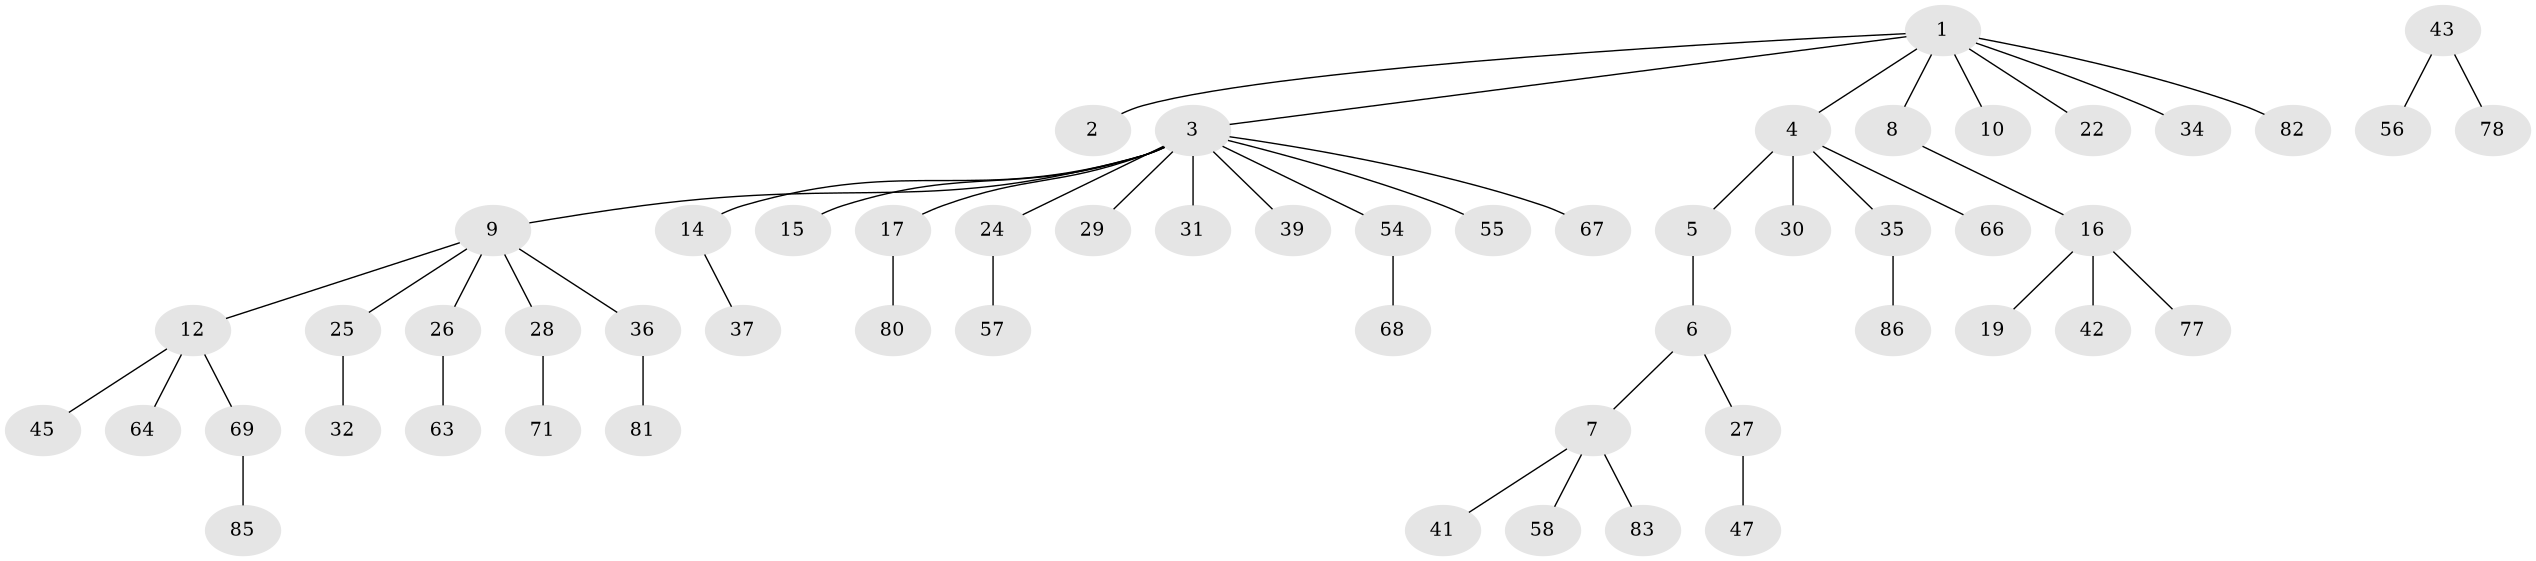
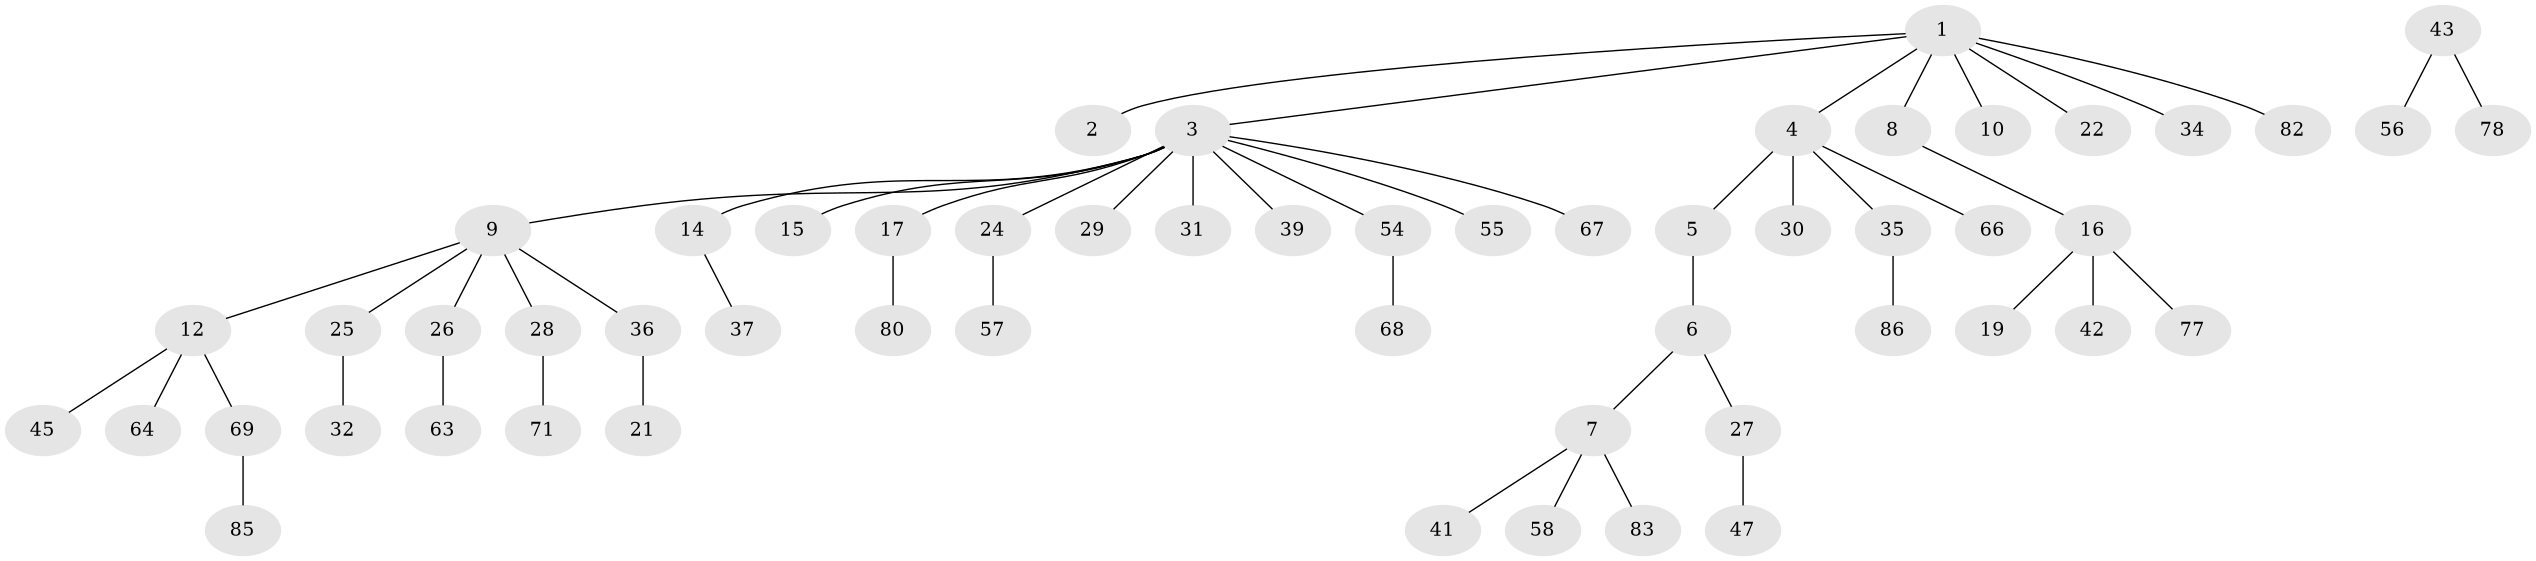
node "81": label "81" -> "21"
